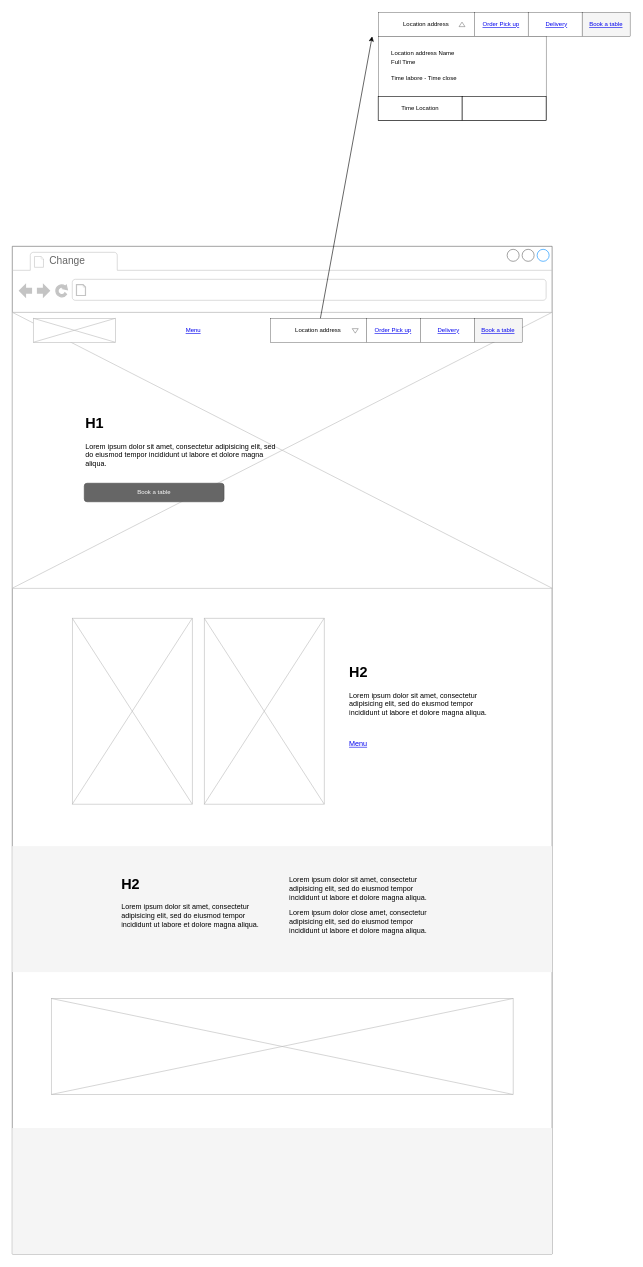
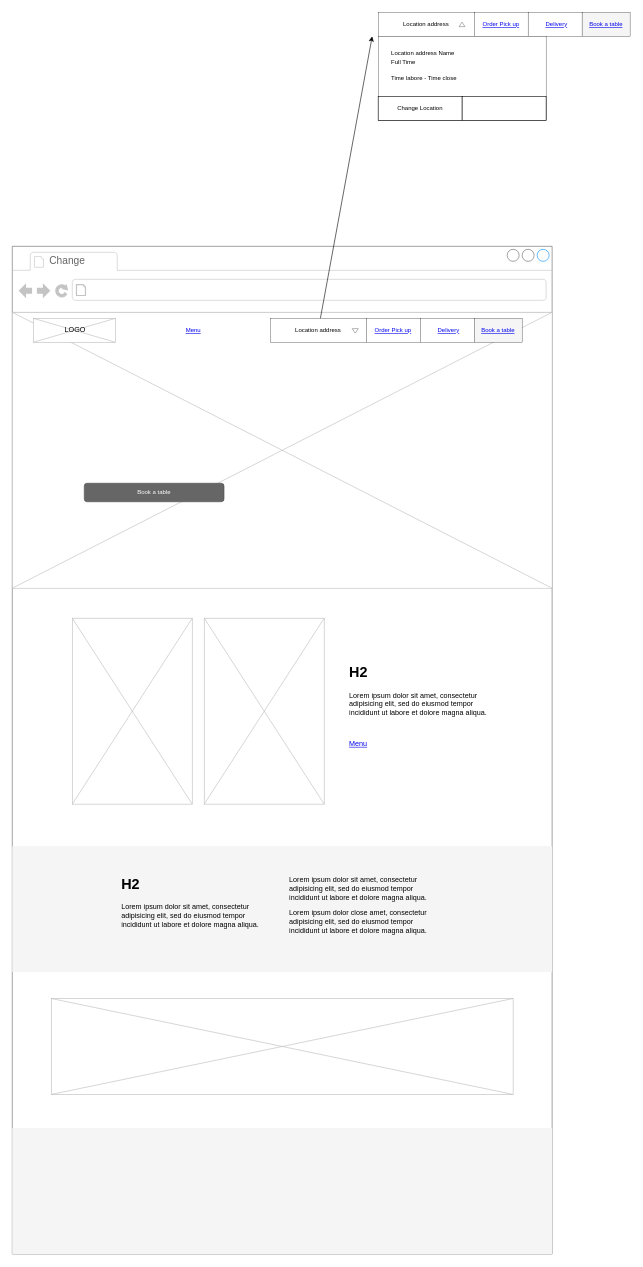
node "Time Location": label "Time Location" -> "Change Location"
node "LOGO": added
node "H1Lorem ipsum dolor sit amet, consectetur adipisicing elit, sed do eiusmod tempor incididunt ut labore et dolore magna aliqua.": removed
